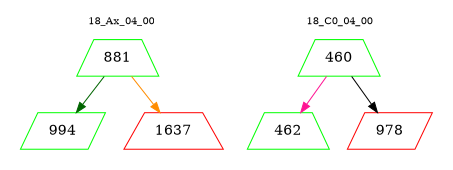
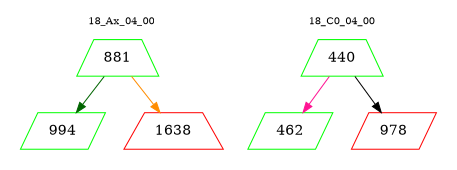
node "460": label "460" -> "440"
node "1637": label "1637" -> "1638"
node "462": shape trapezium -> parallelogram
